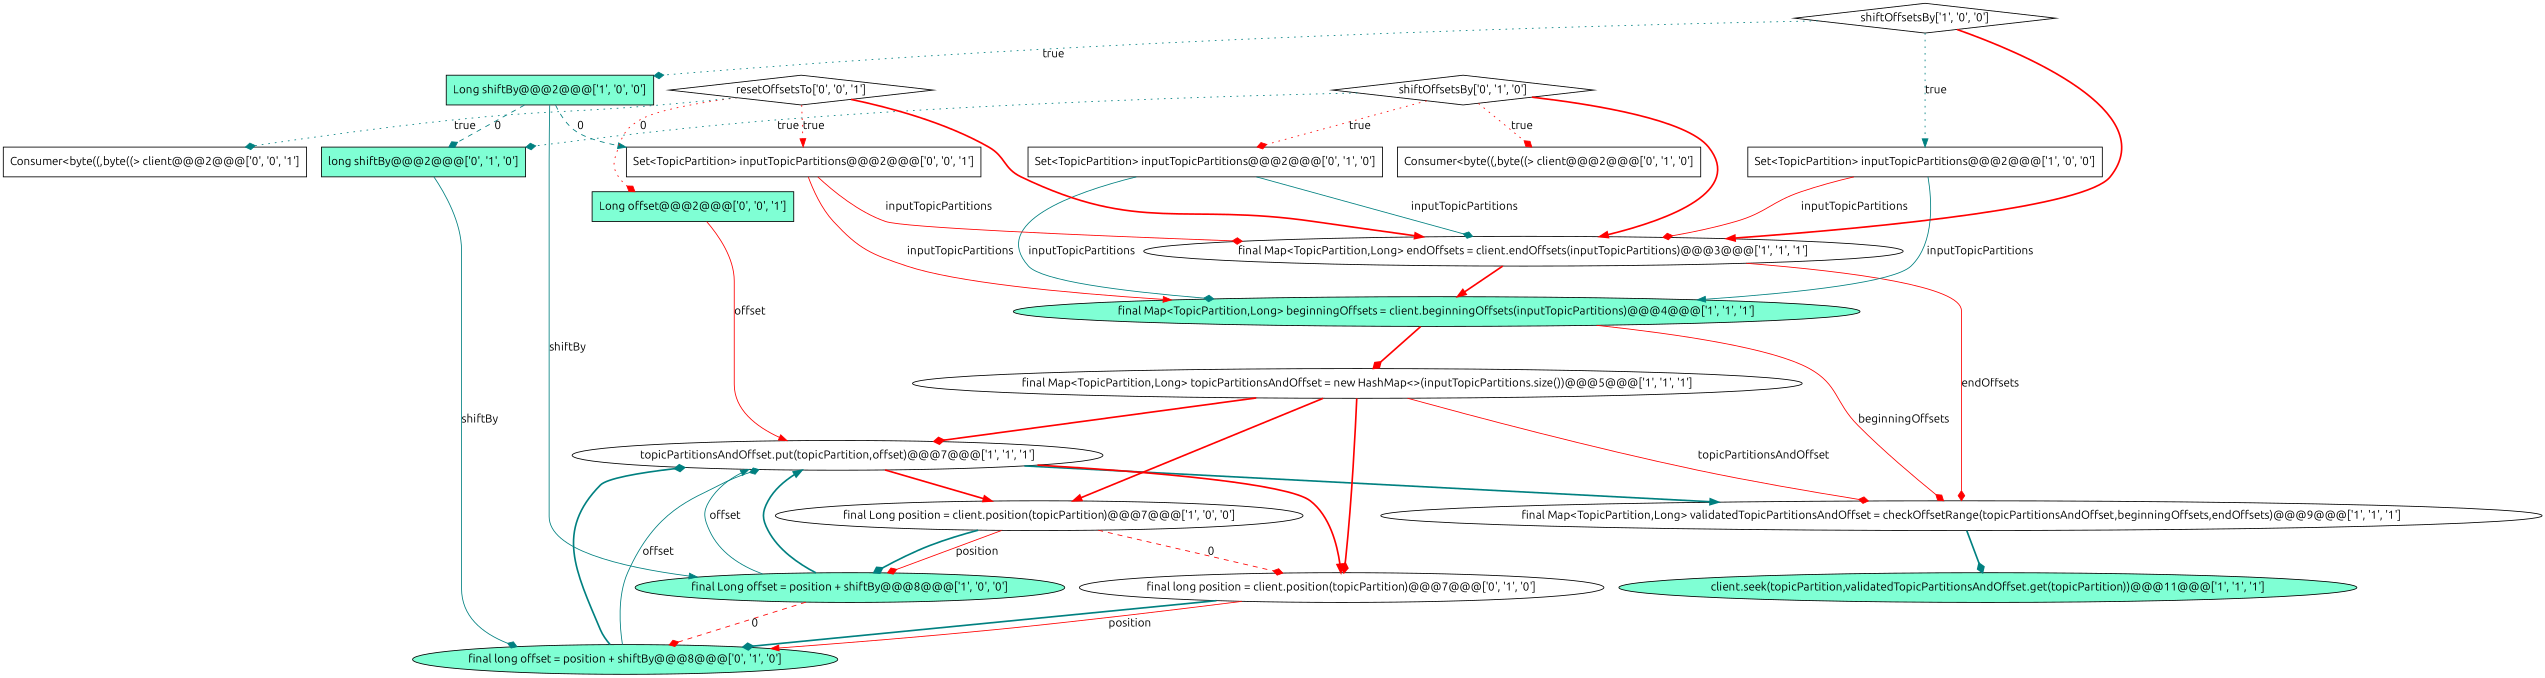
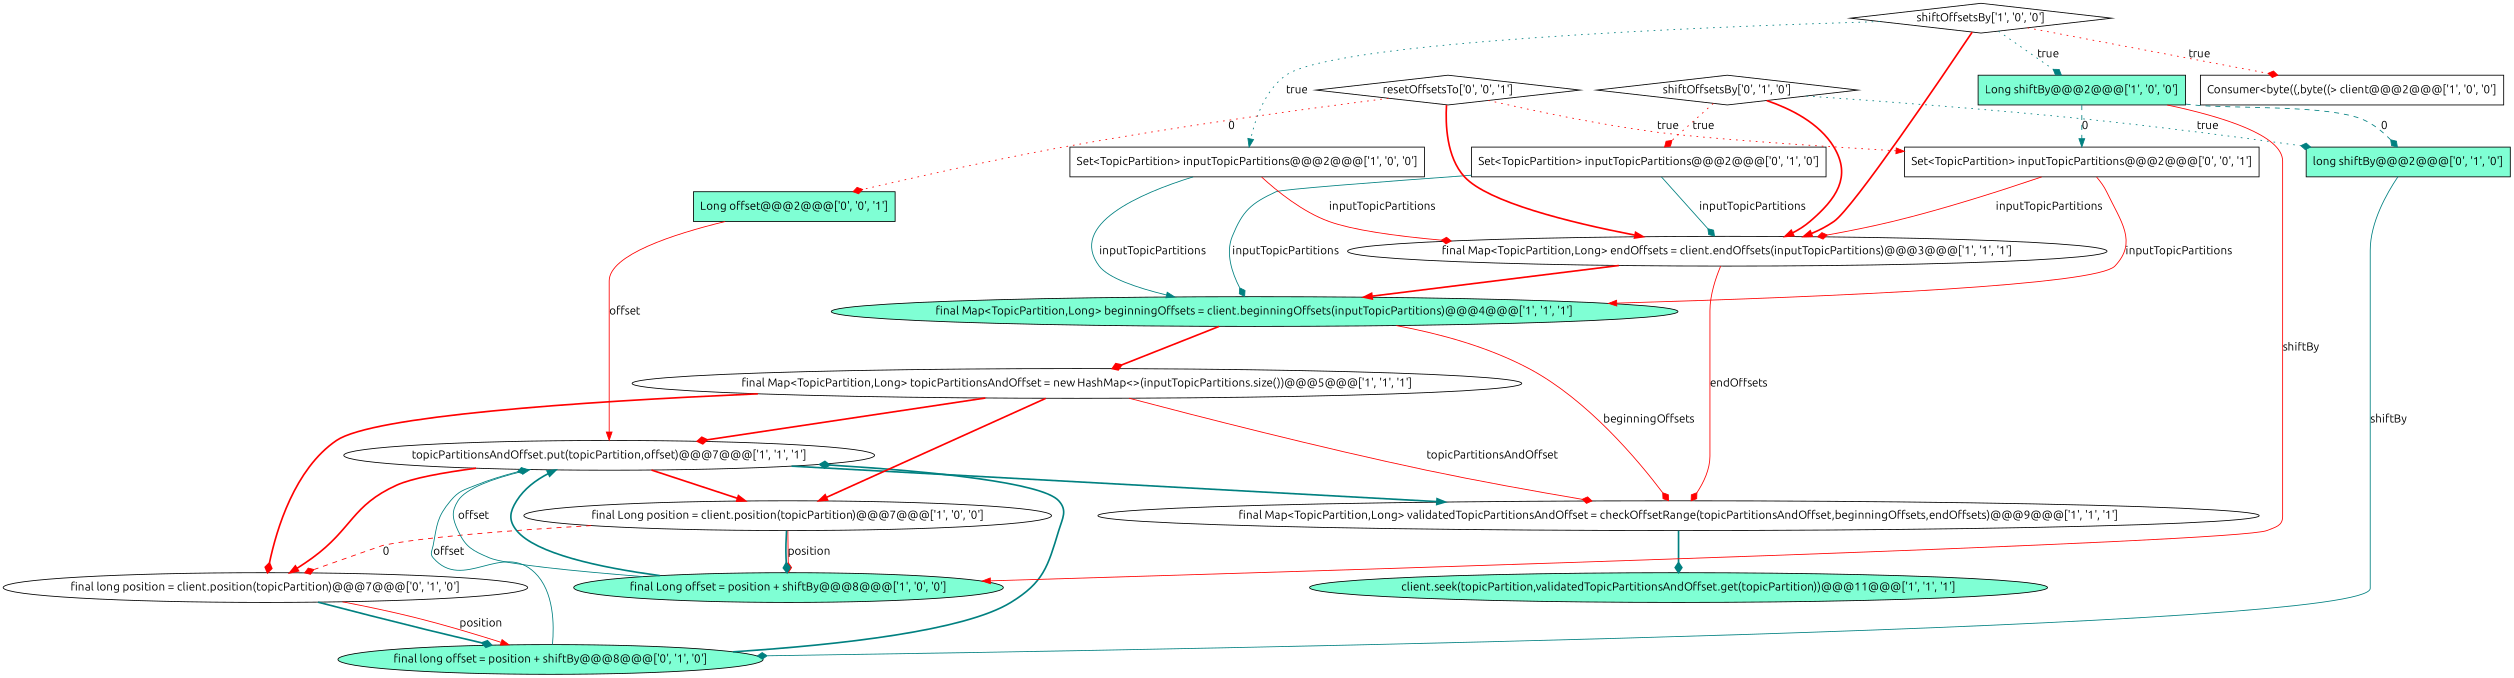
node "Consumer<byte((,byte((> client@@@2@@@['1', '0', '0']": added
node "Consumer<byte((,byte((> client@@@2@@@['0', '0', '1']": removed
node "Consumer<byte((,byte((> client@@@2@@@['0', '1', '0']": removed
edge "Long shiftBy@@@2@@@['1', '0', '0']" -> "final Long offset = position + shiftBy@@@8@@@['1', '0', '0']": color teal -> red
edge "final Long offset = position + shiftBy@@@8@@@['1', '0', '0']" -> "final long offset = position + shiftBy@@@8@@@['0', '1', '0']": removed, label "0"
